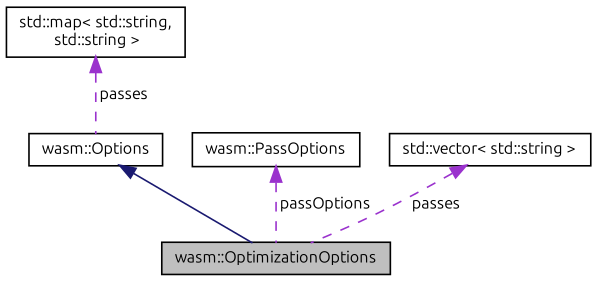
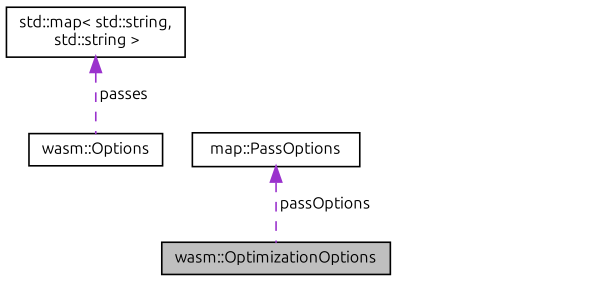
node "wasm::PassOptions": label "wasm::PassOptions" -> "map::PassOptions"
node "std::vector< std::string >": removed
edge "wasm::OptimizationOptions" -> "wasm::Options": removed
